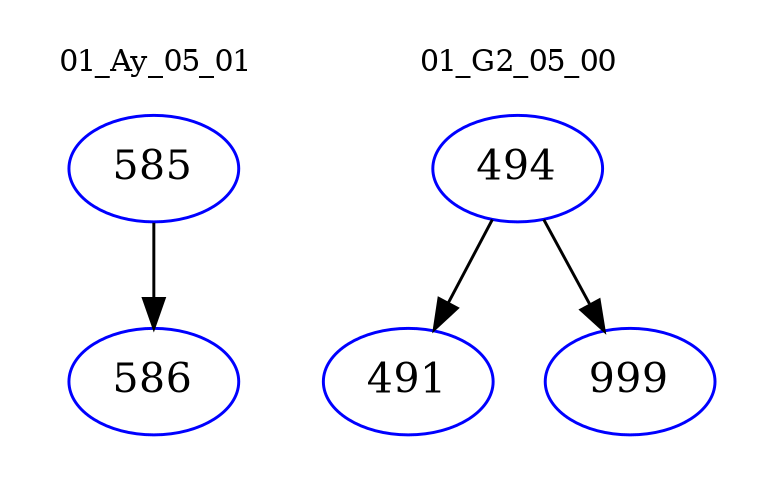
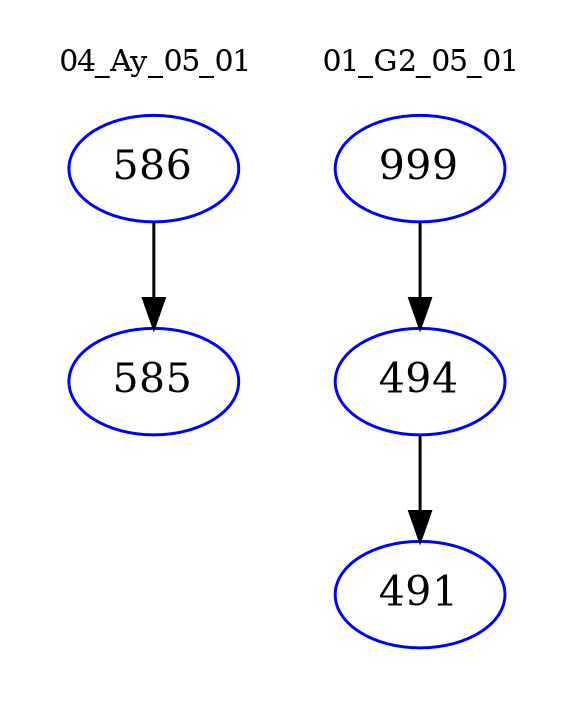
cluster "01_Ay_05_01": label "01_Ay_05_01" -> "04_Ay_05_01"
cluster "01_G2_05_00": label "01_G2_05_00" -> "01_G2_05_01"
edge "585" -> "586": reversed
edge "494" -> "999": reversed
